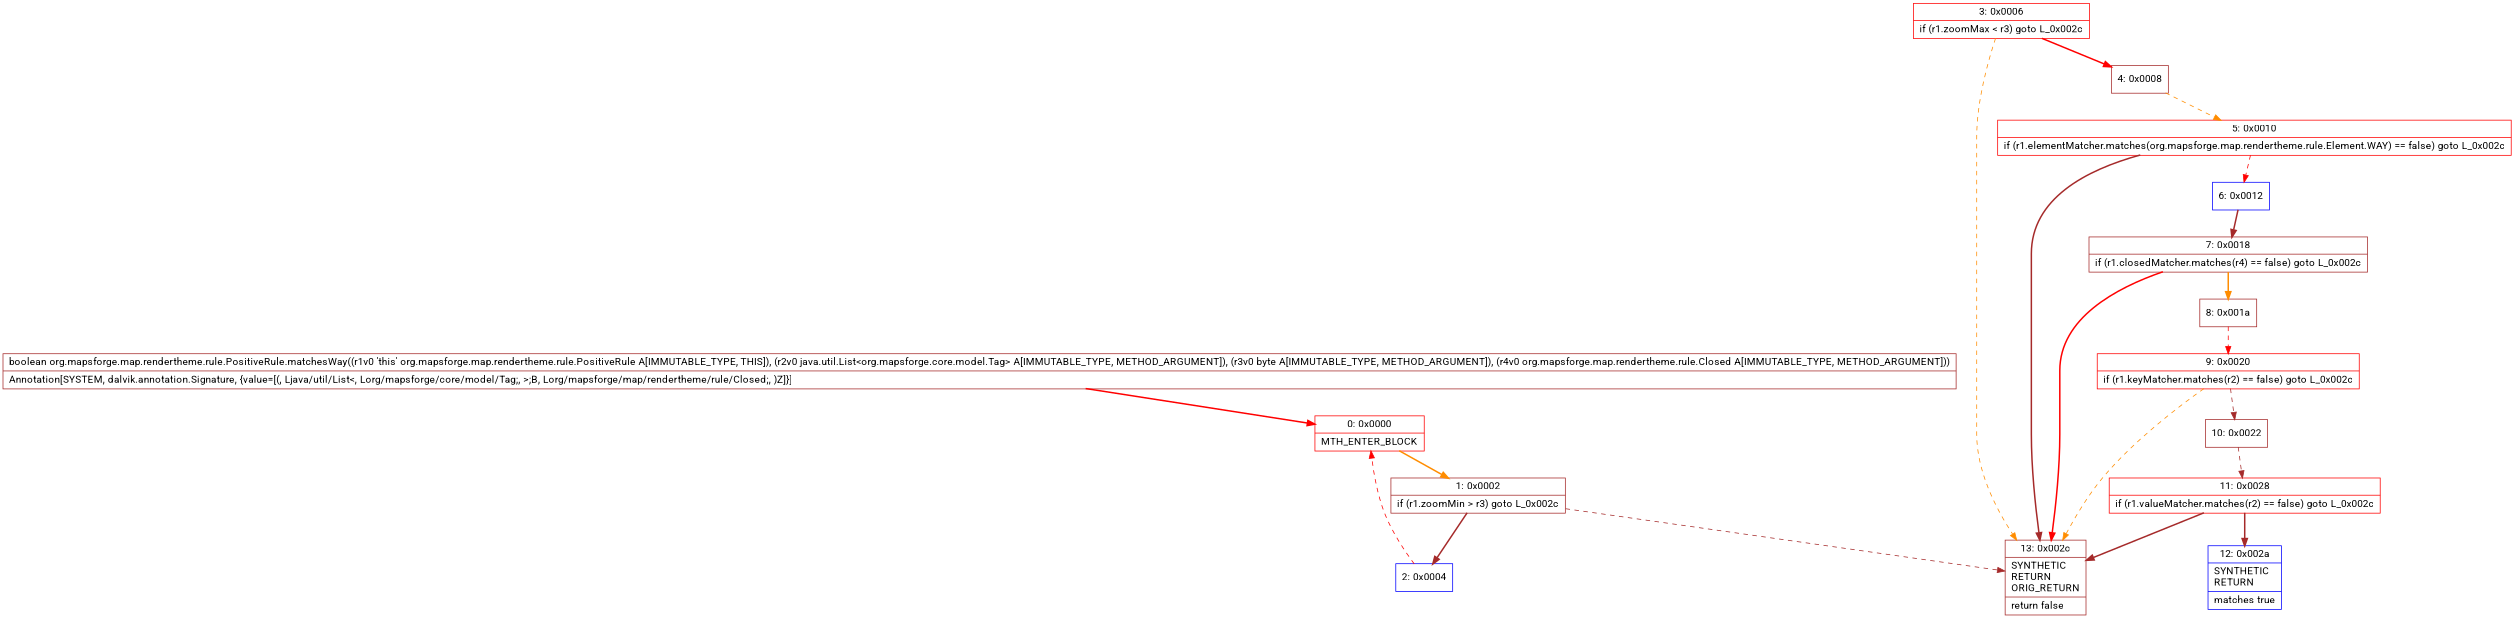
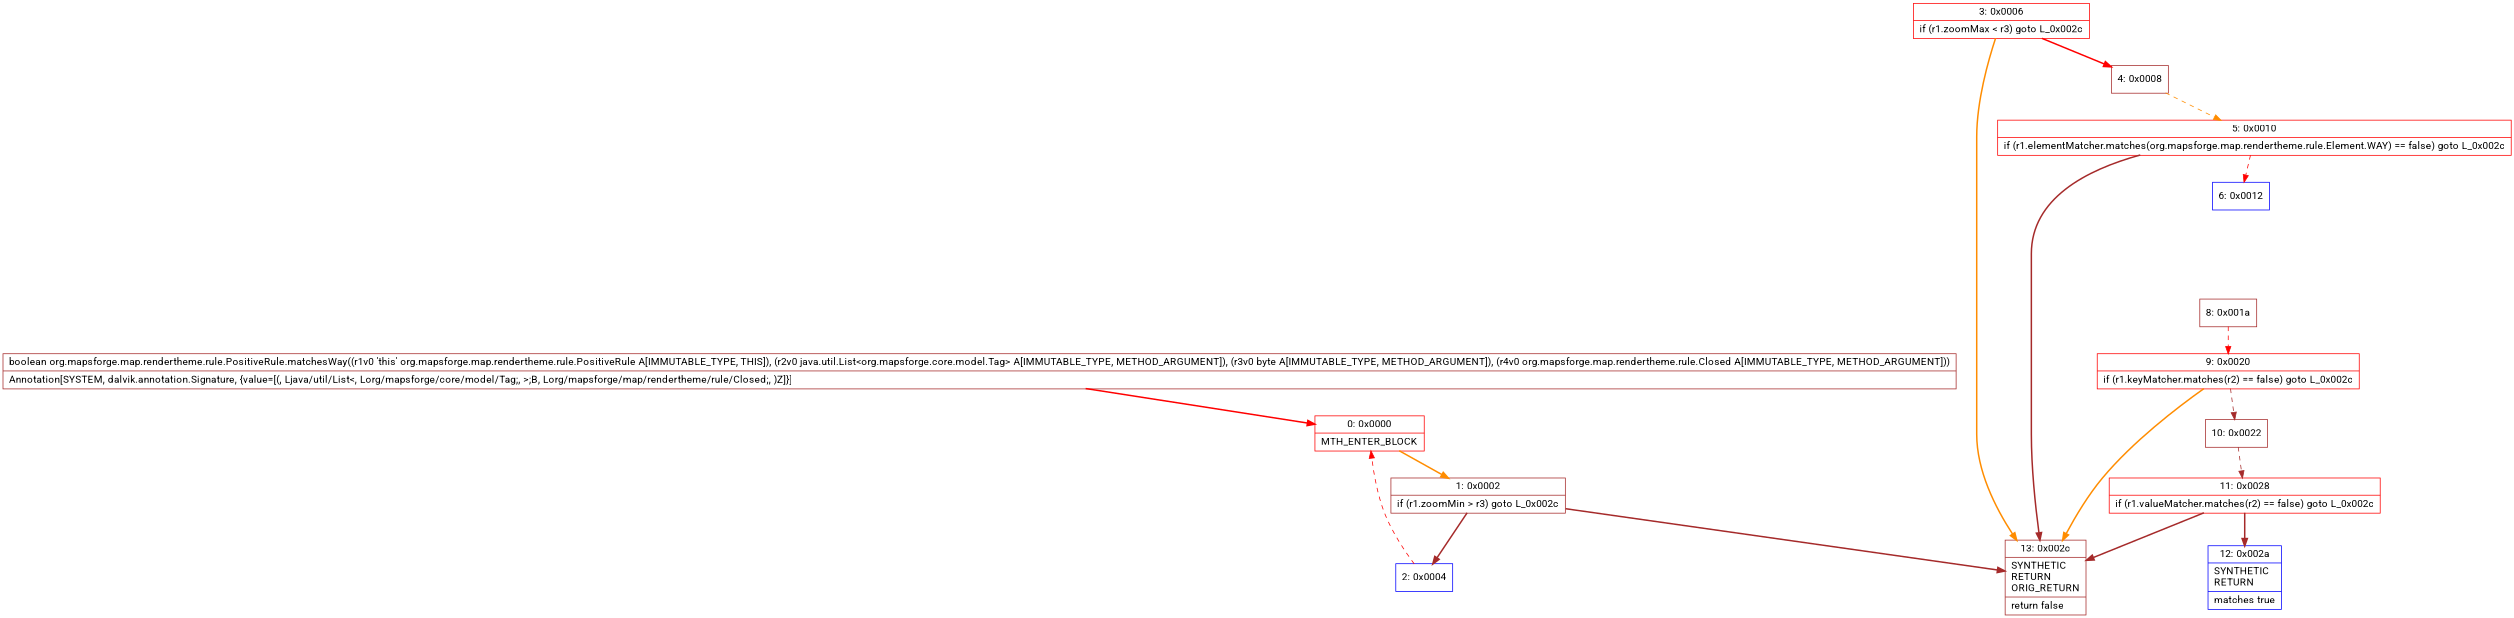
node "7: 0x0018": removed
edge "3: 0x0006" -> "13: 0x002c": style dashed -> bold
edge "9: 0x0020" -> "13: 0x002c": style dashed -> bold
edge "1: 0x0002" -> "13: 0x002c": style dashed -> bold
